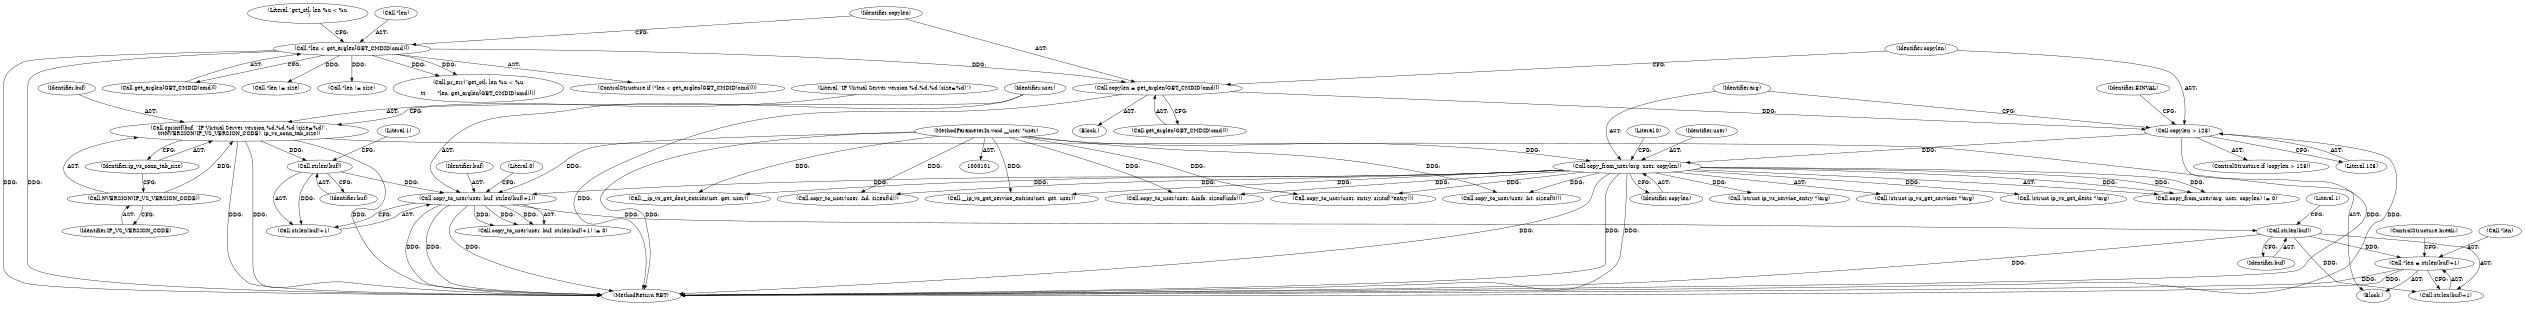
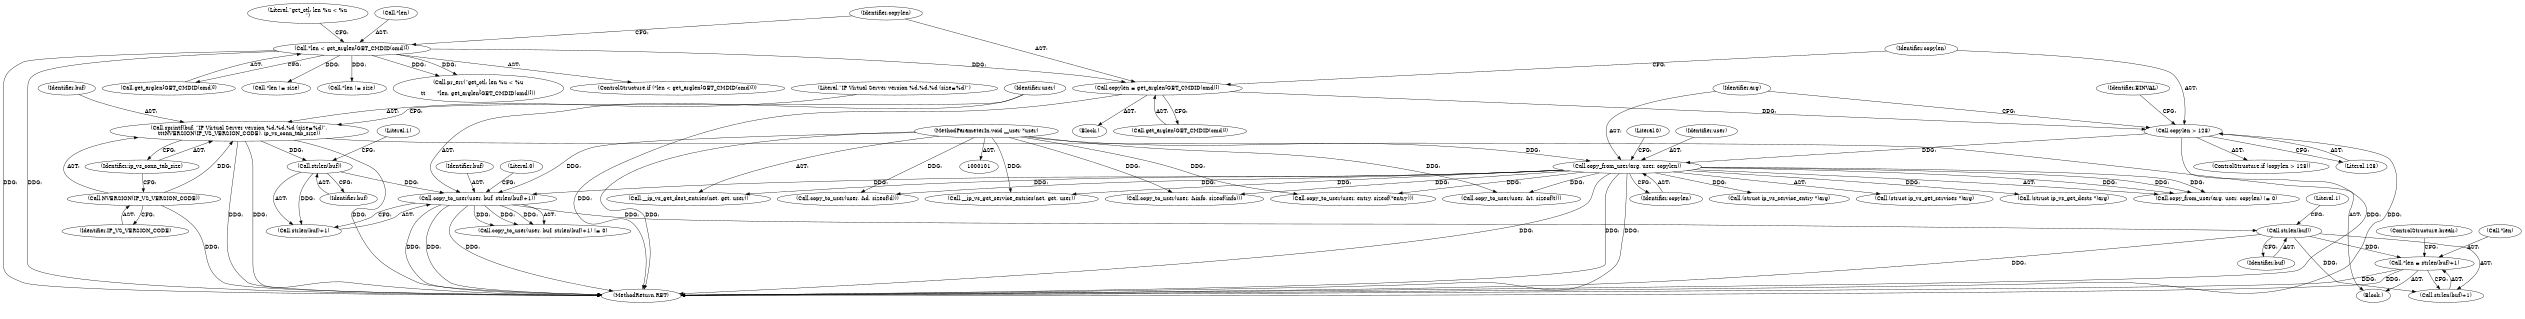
edge "(MethodParameterIn,void __user *user)" -> "(Call,__ip_vs_get_dest_entries(net, get, user))": label "DDG: " -> "AST: "
edge "(Call,NVERSION(IP_VS_VERSION_CODE))" -> "(MethodReturn,RET)": added, label "DDG:"
